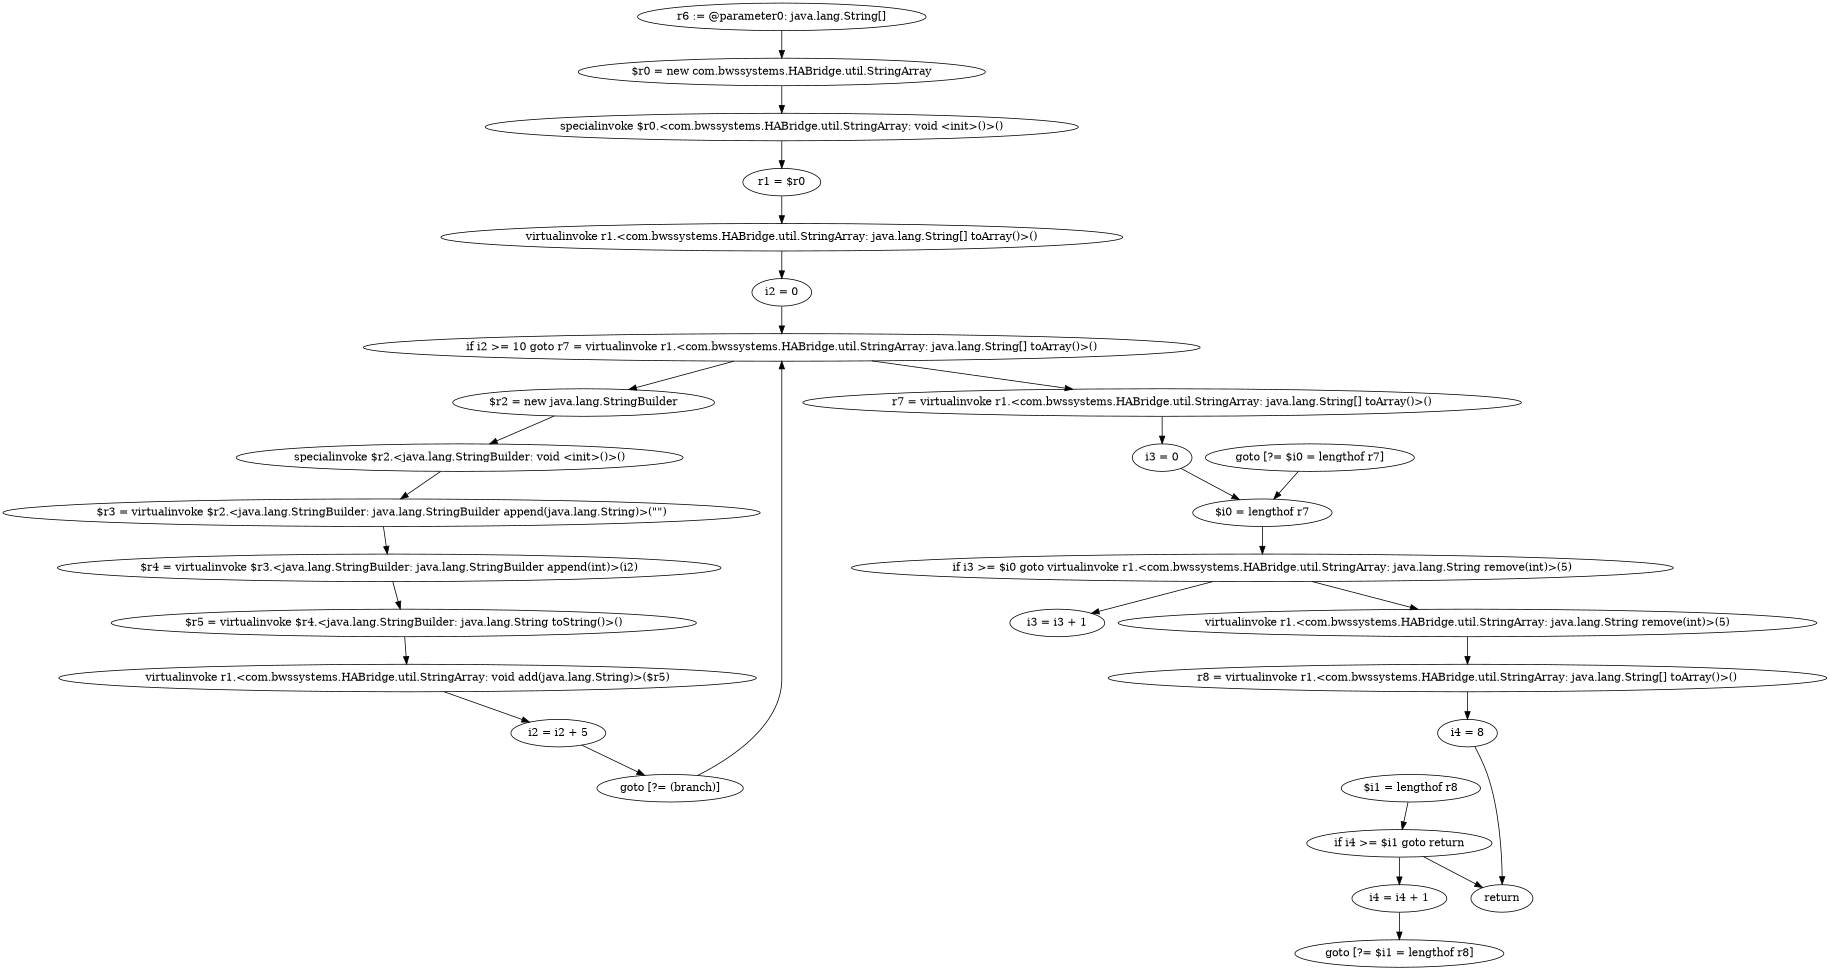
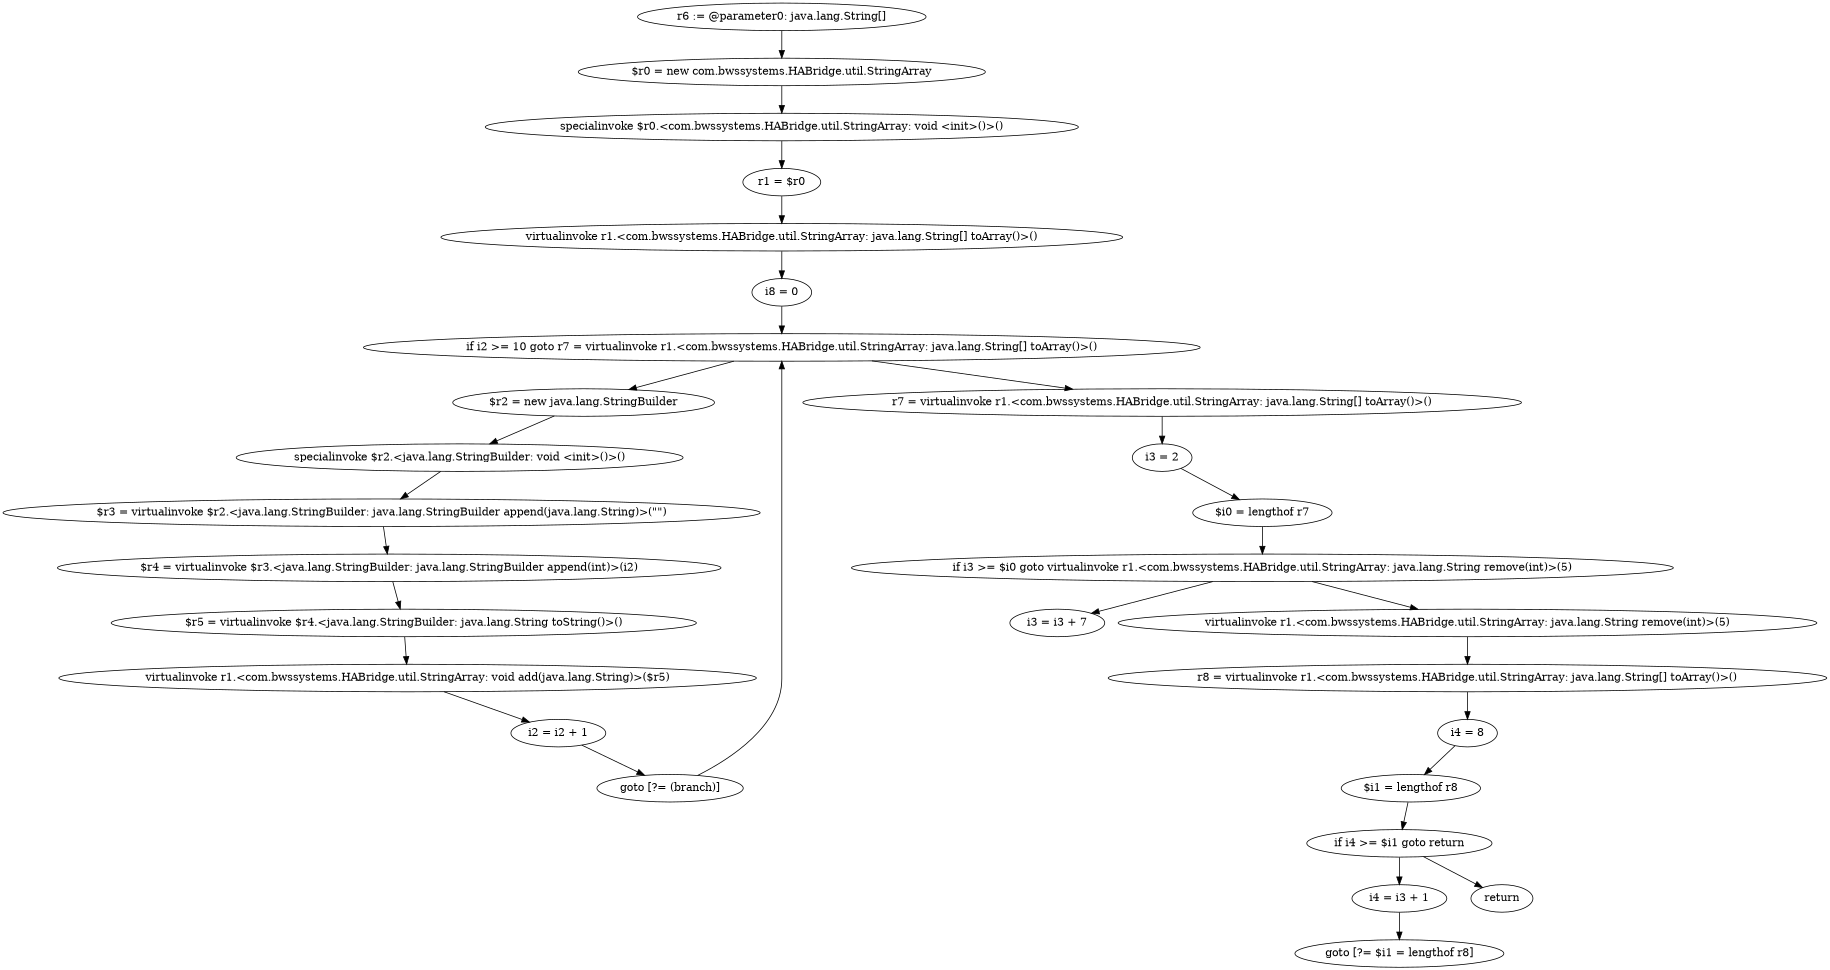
node "i2 = 0": label "i2 = 0" -> "i8 = 0"
node "i3 = 0": label "i3 = 0" -> "i3 = 2"
node "goto [?= $i0 = lengthof r7]": removed
node "i3 = i3 + 1": label "i3 = i3 + 1" -> "i3 = i3 + 7"
node "i2 = i2 + 5": label "i2 = i2 + 5" -> "i2 = i2 + 1"
edge "i4 = 8" -> "return": now "i4 = 8" -> "$i1 = lengthof r8"
node "i4 = i4 + 1": label "i4 = i4 + 1" -> "i4 = i3 + 1"
